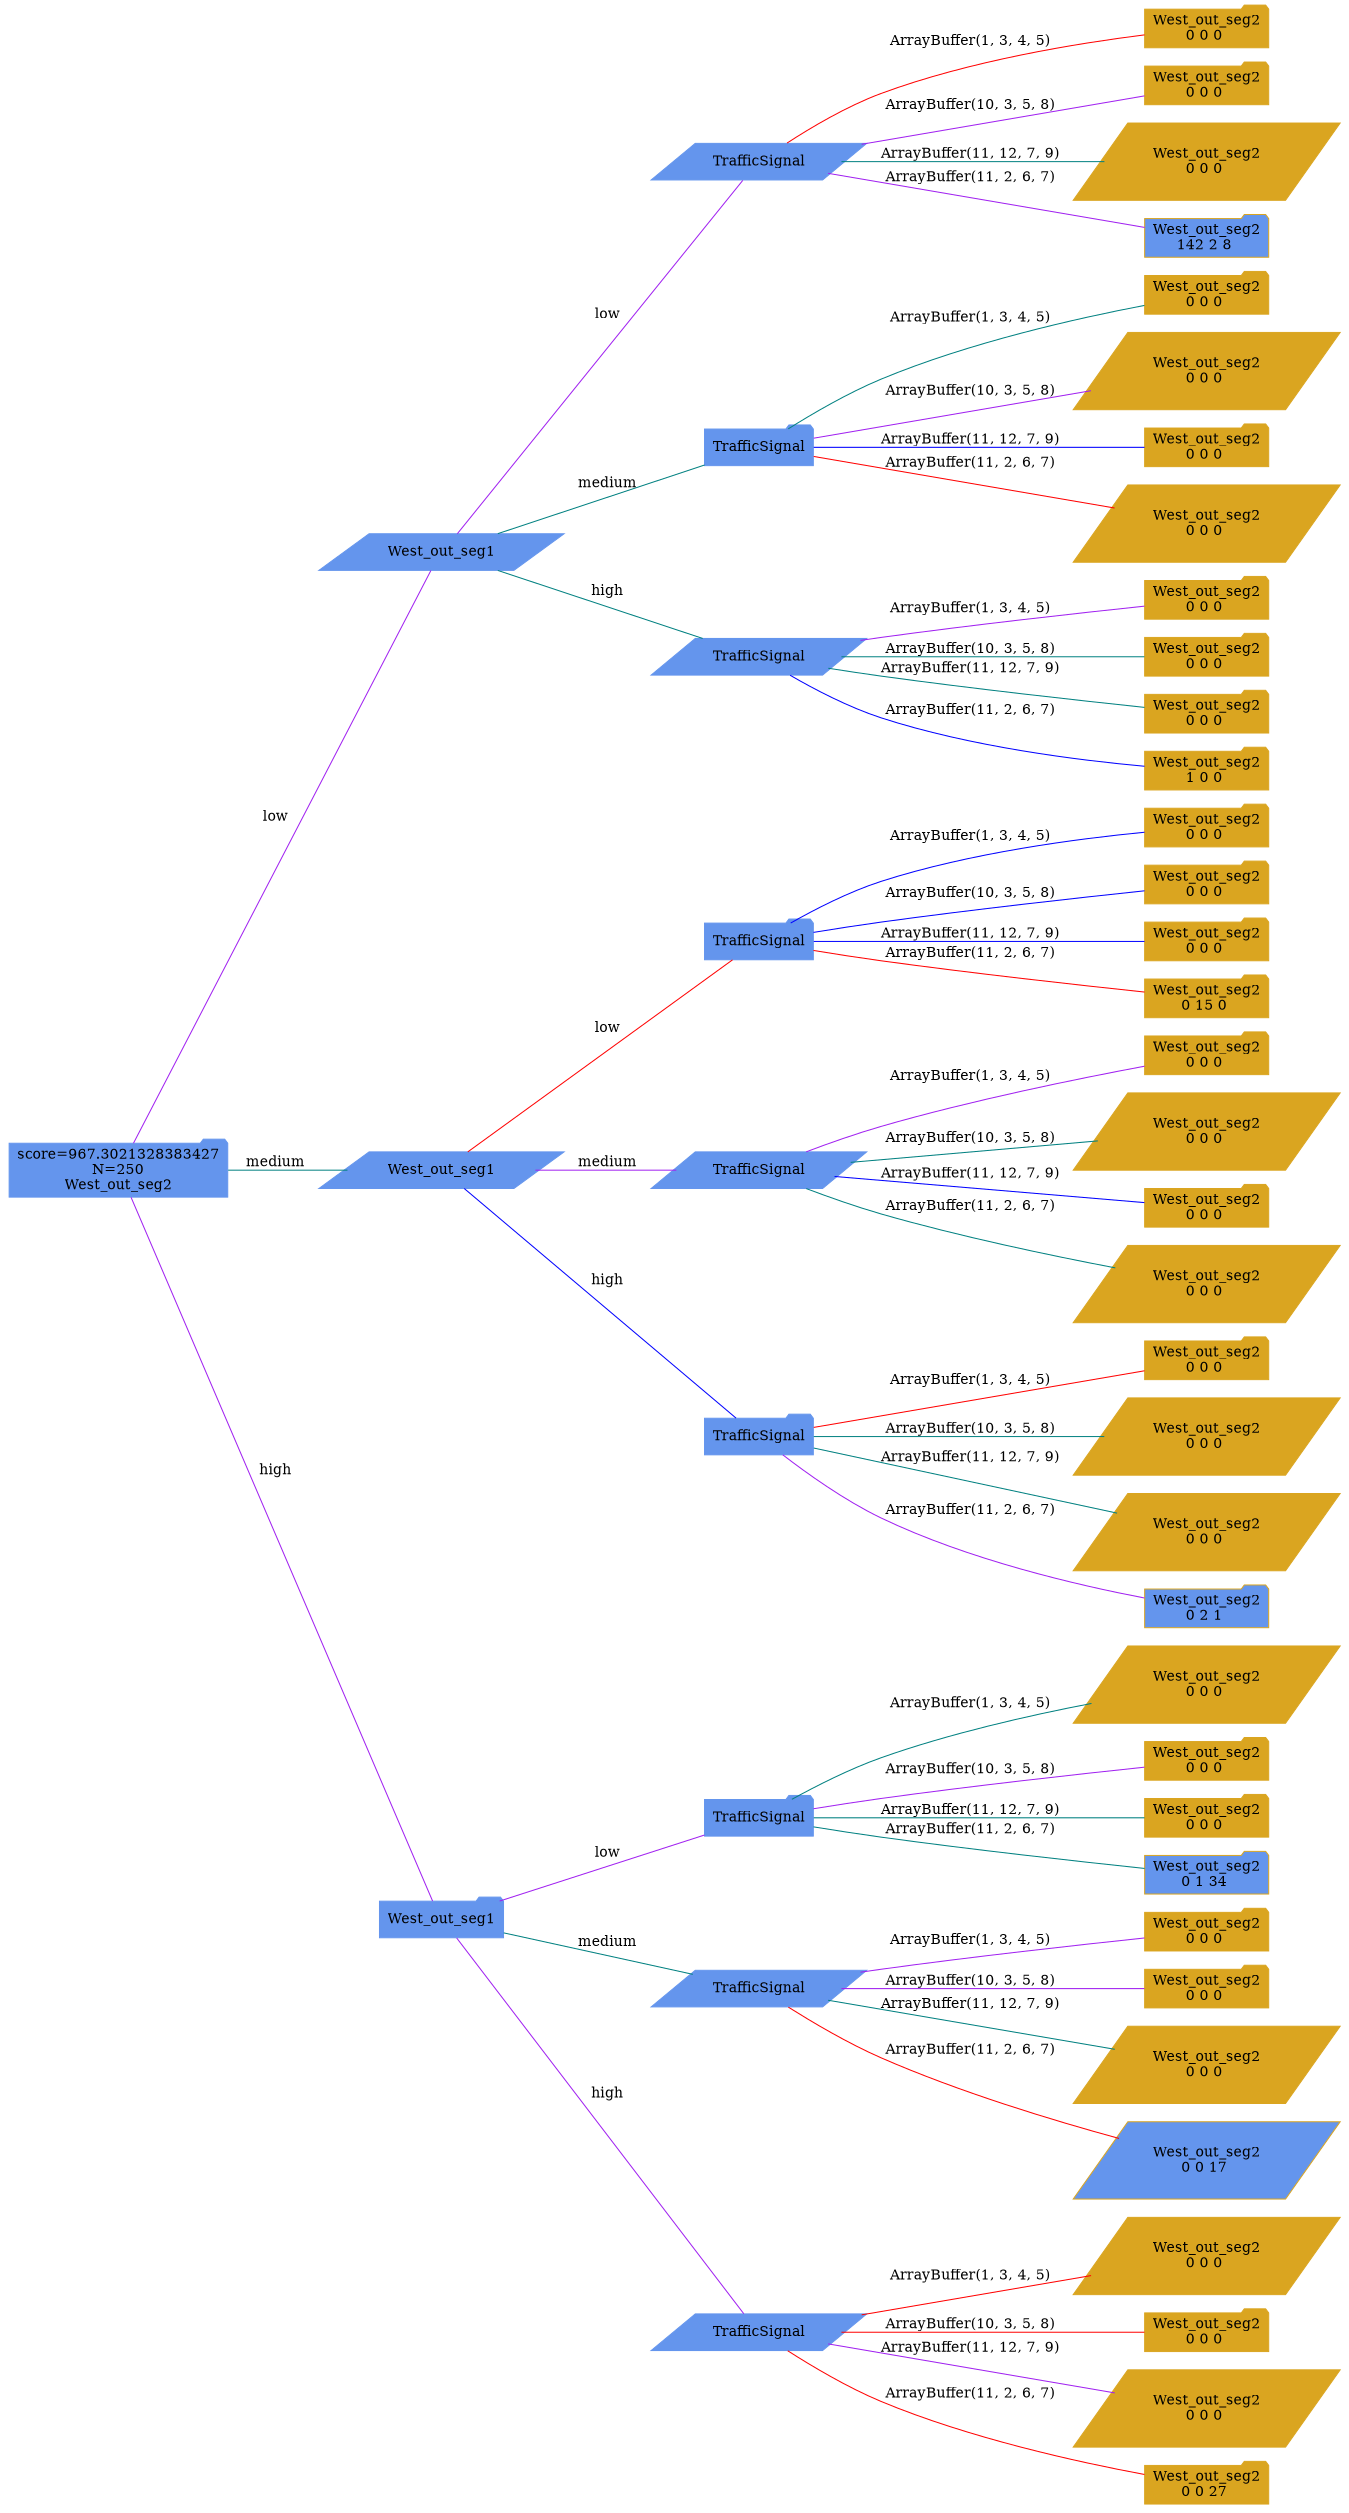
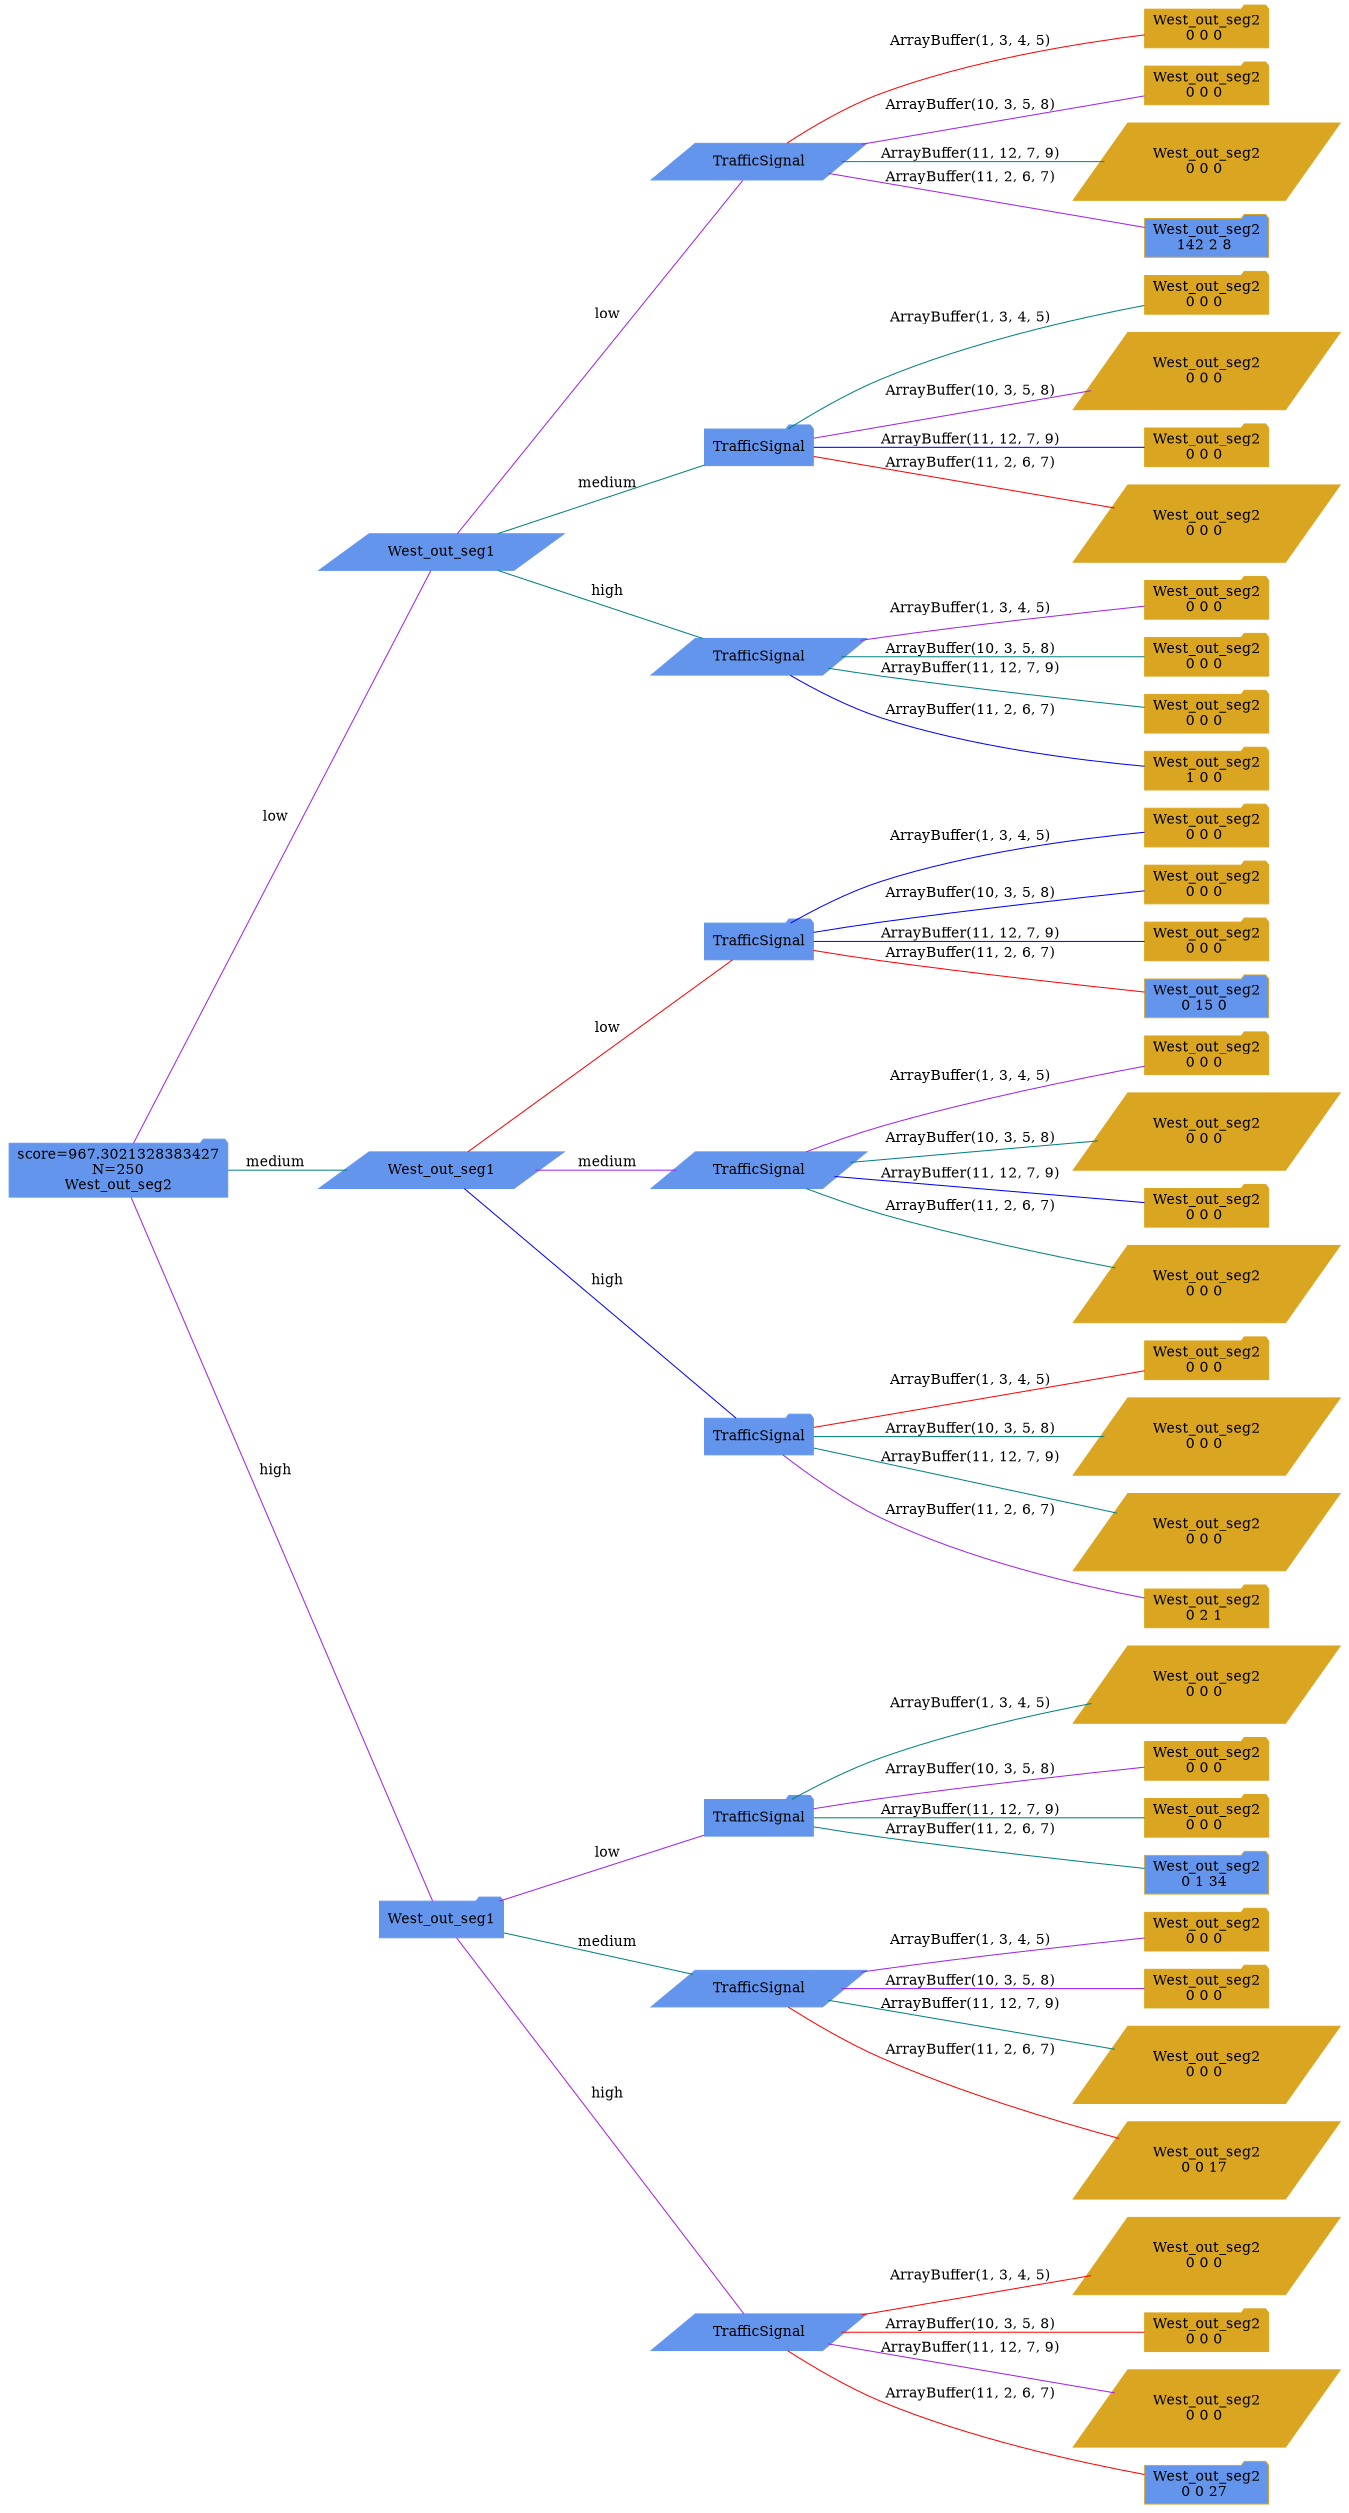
node "West_out_seg2 0 15 0": fillcolor goldenrod -> cornflowerblue
node "West_out_seg2 0 2 1": fillcolor cornflowerblue -> goldenrod
node "West_out_seg2 0 0 17": fillcolor cornflowerblue -> goldenrod
node "West_out_seg2 0 0 27": fillcolor goldenrod -> cornflowerblue
